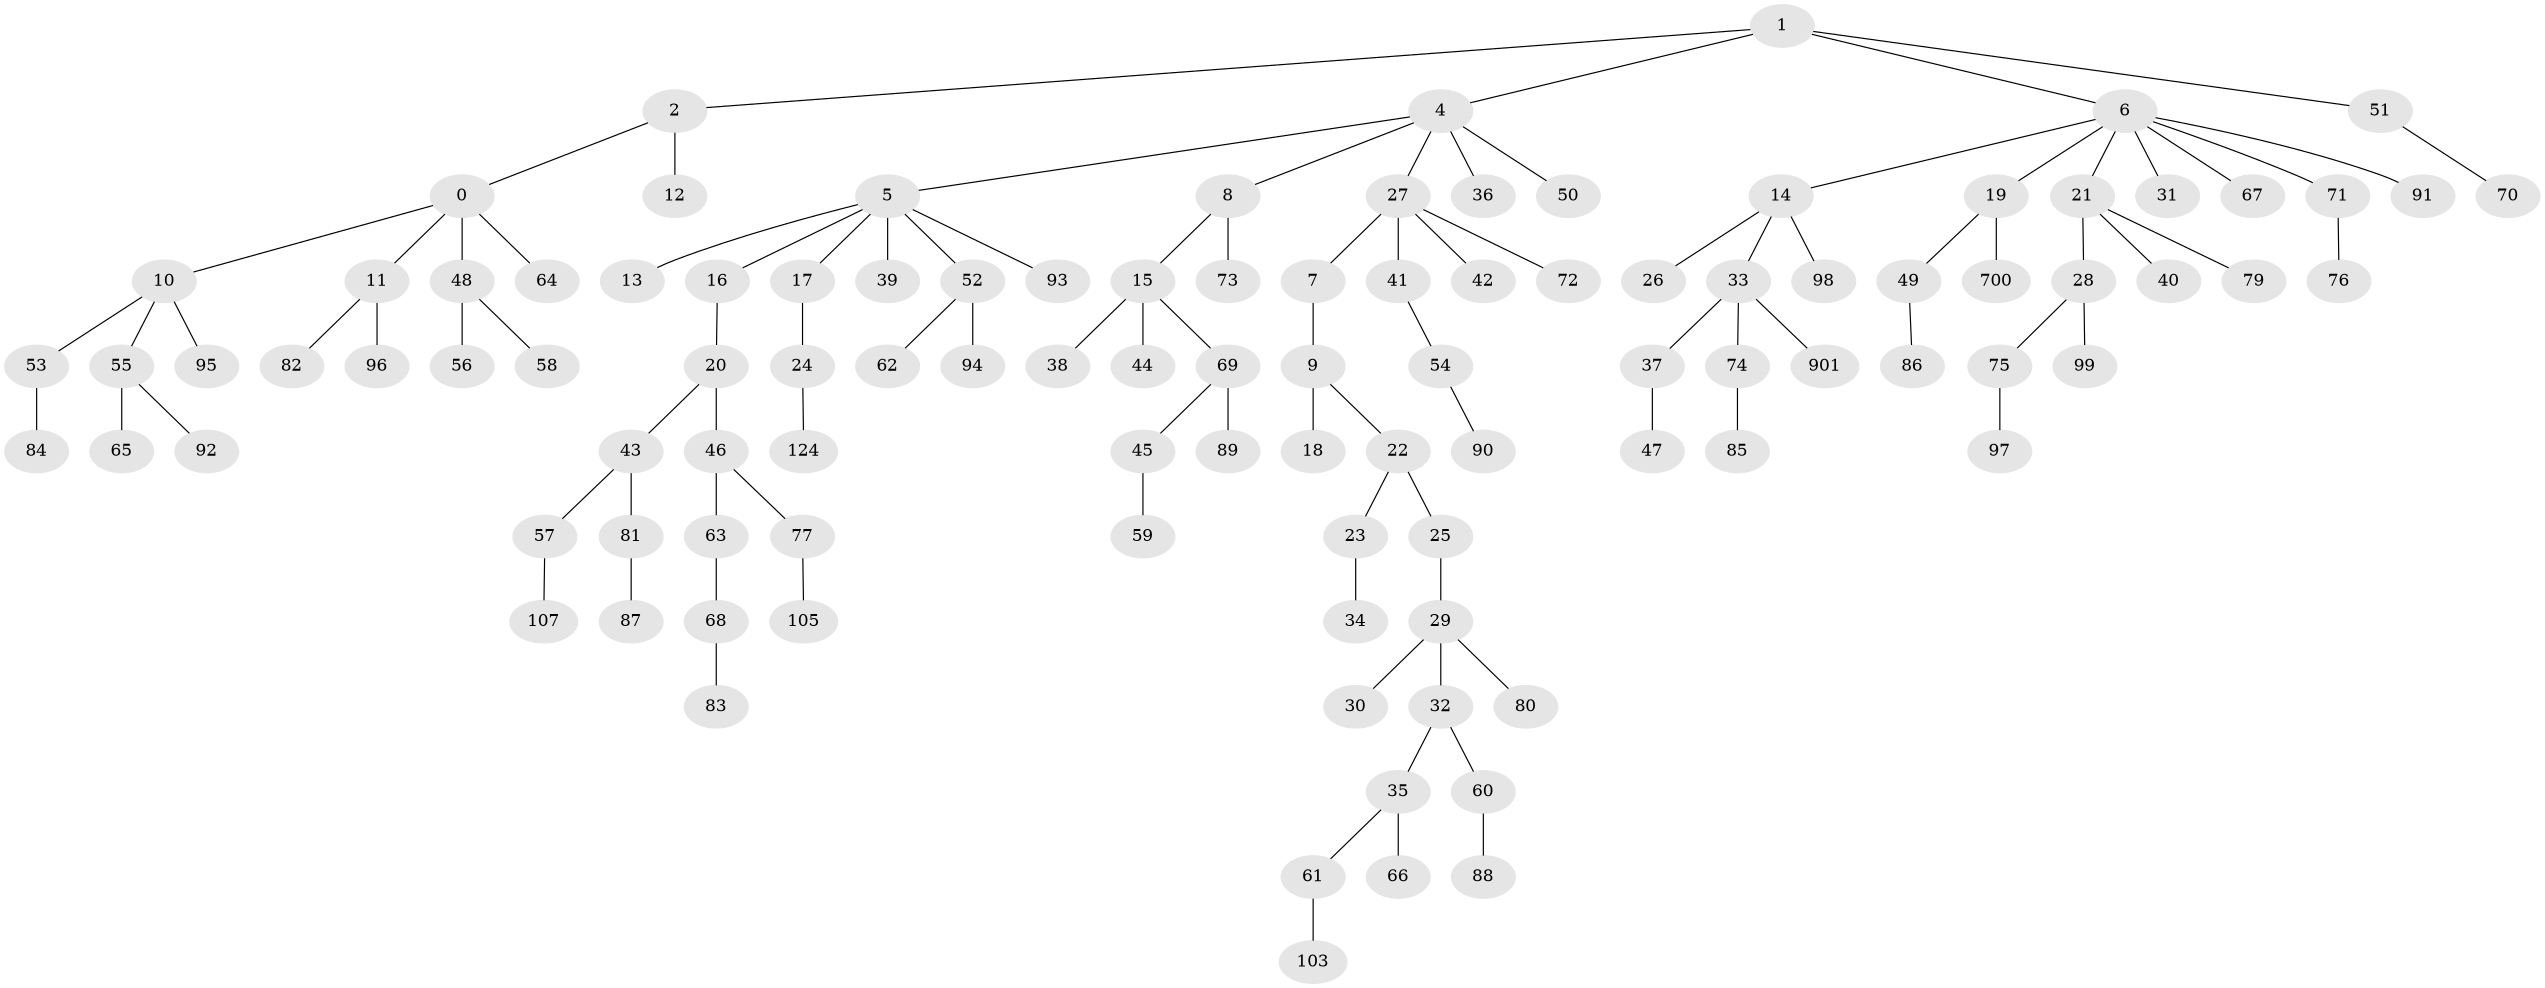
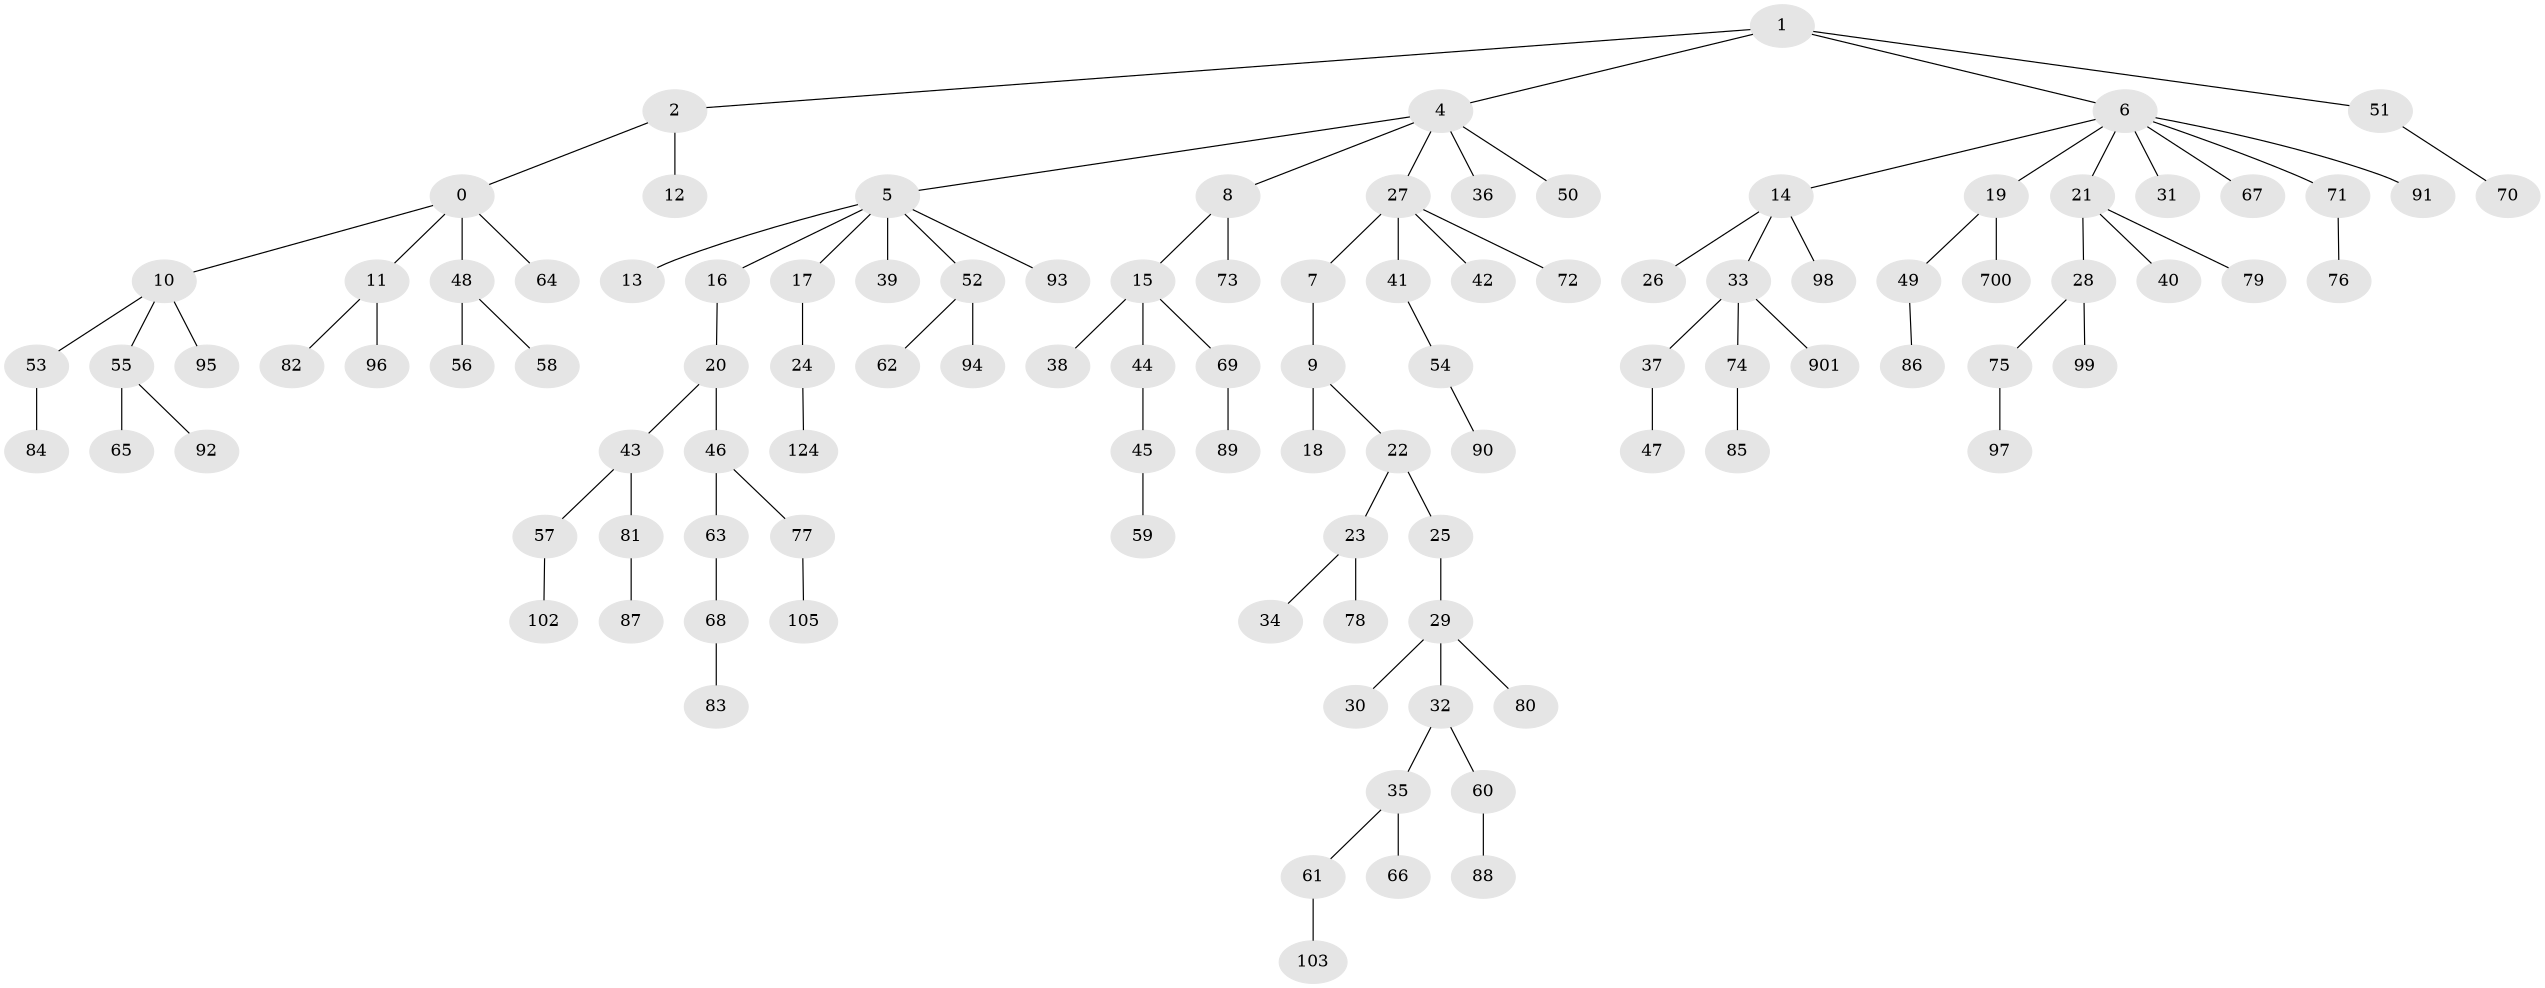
edge "69" -- "45": now "44" -- "45"
node "107": label "107" -> "102"
node "78": added
